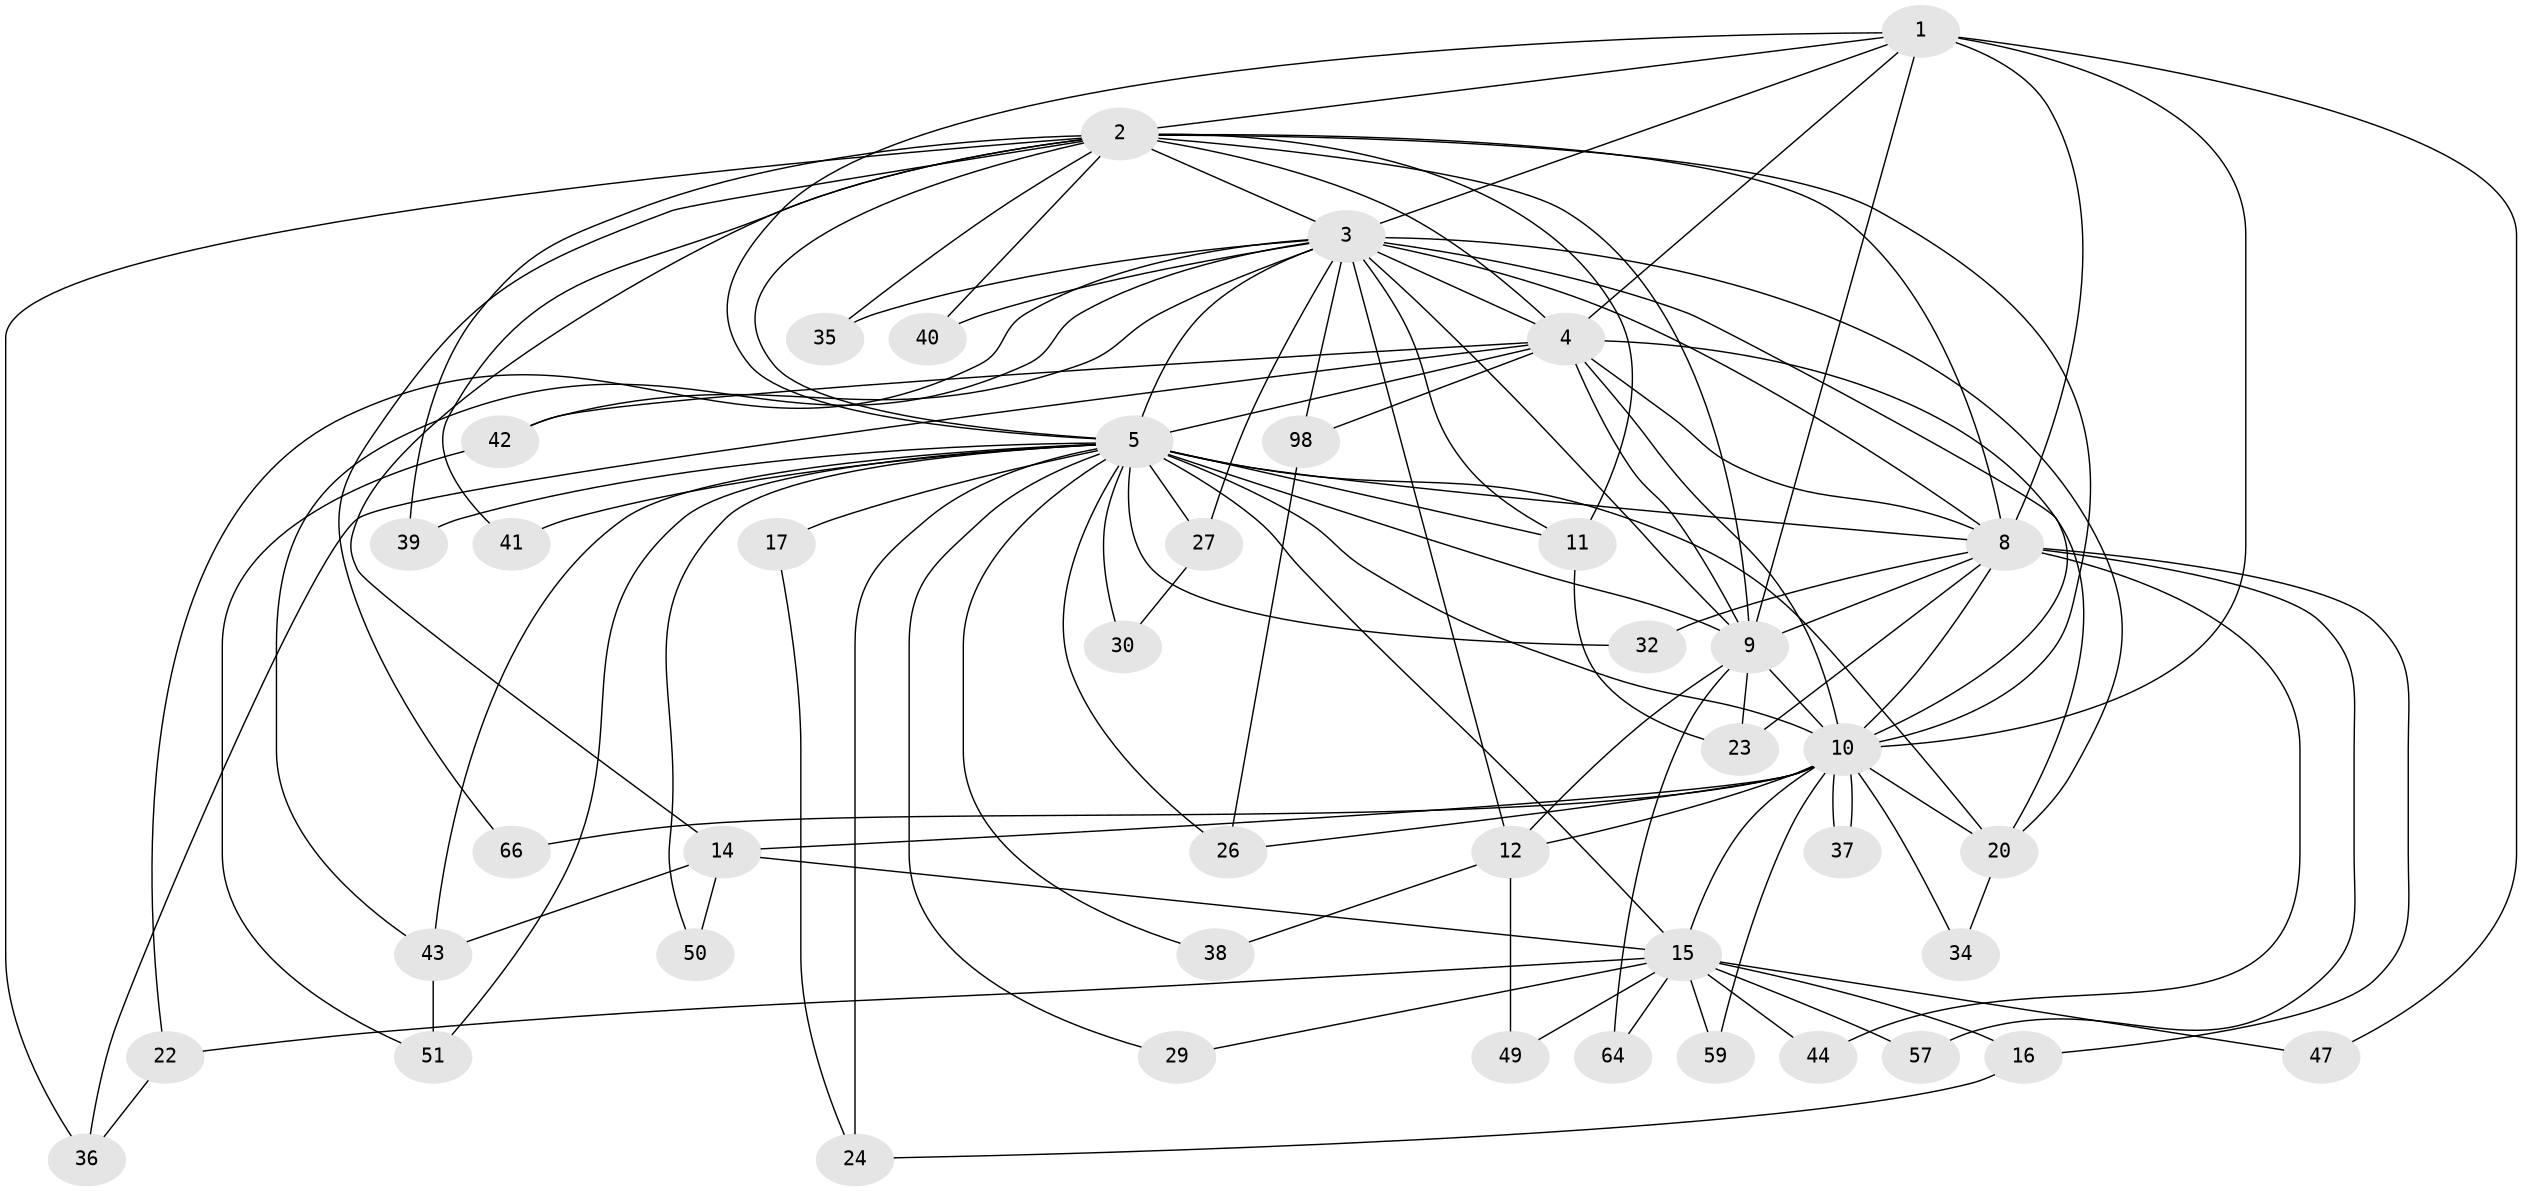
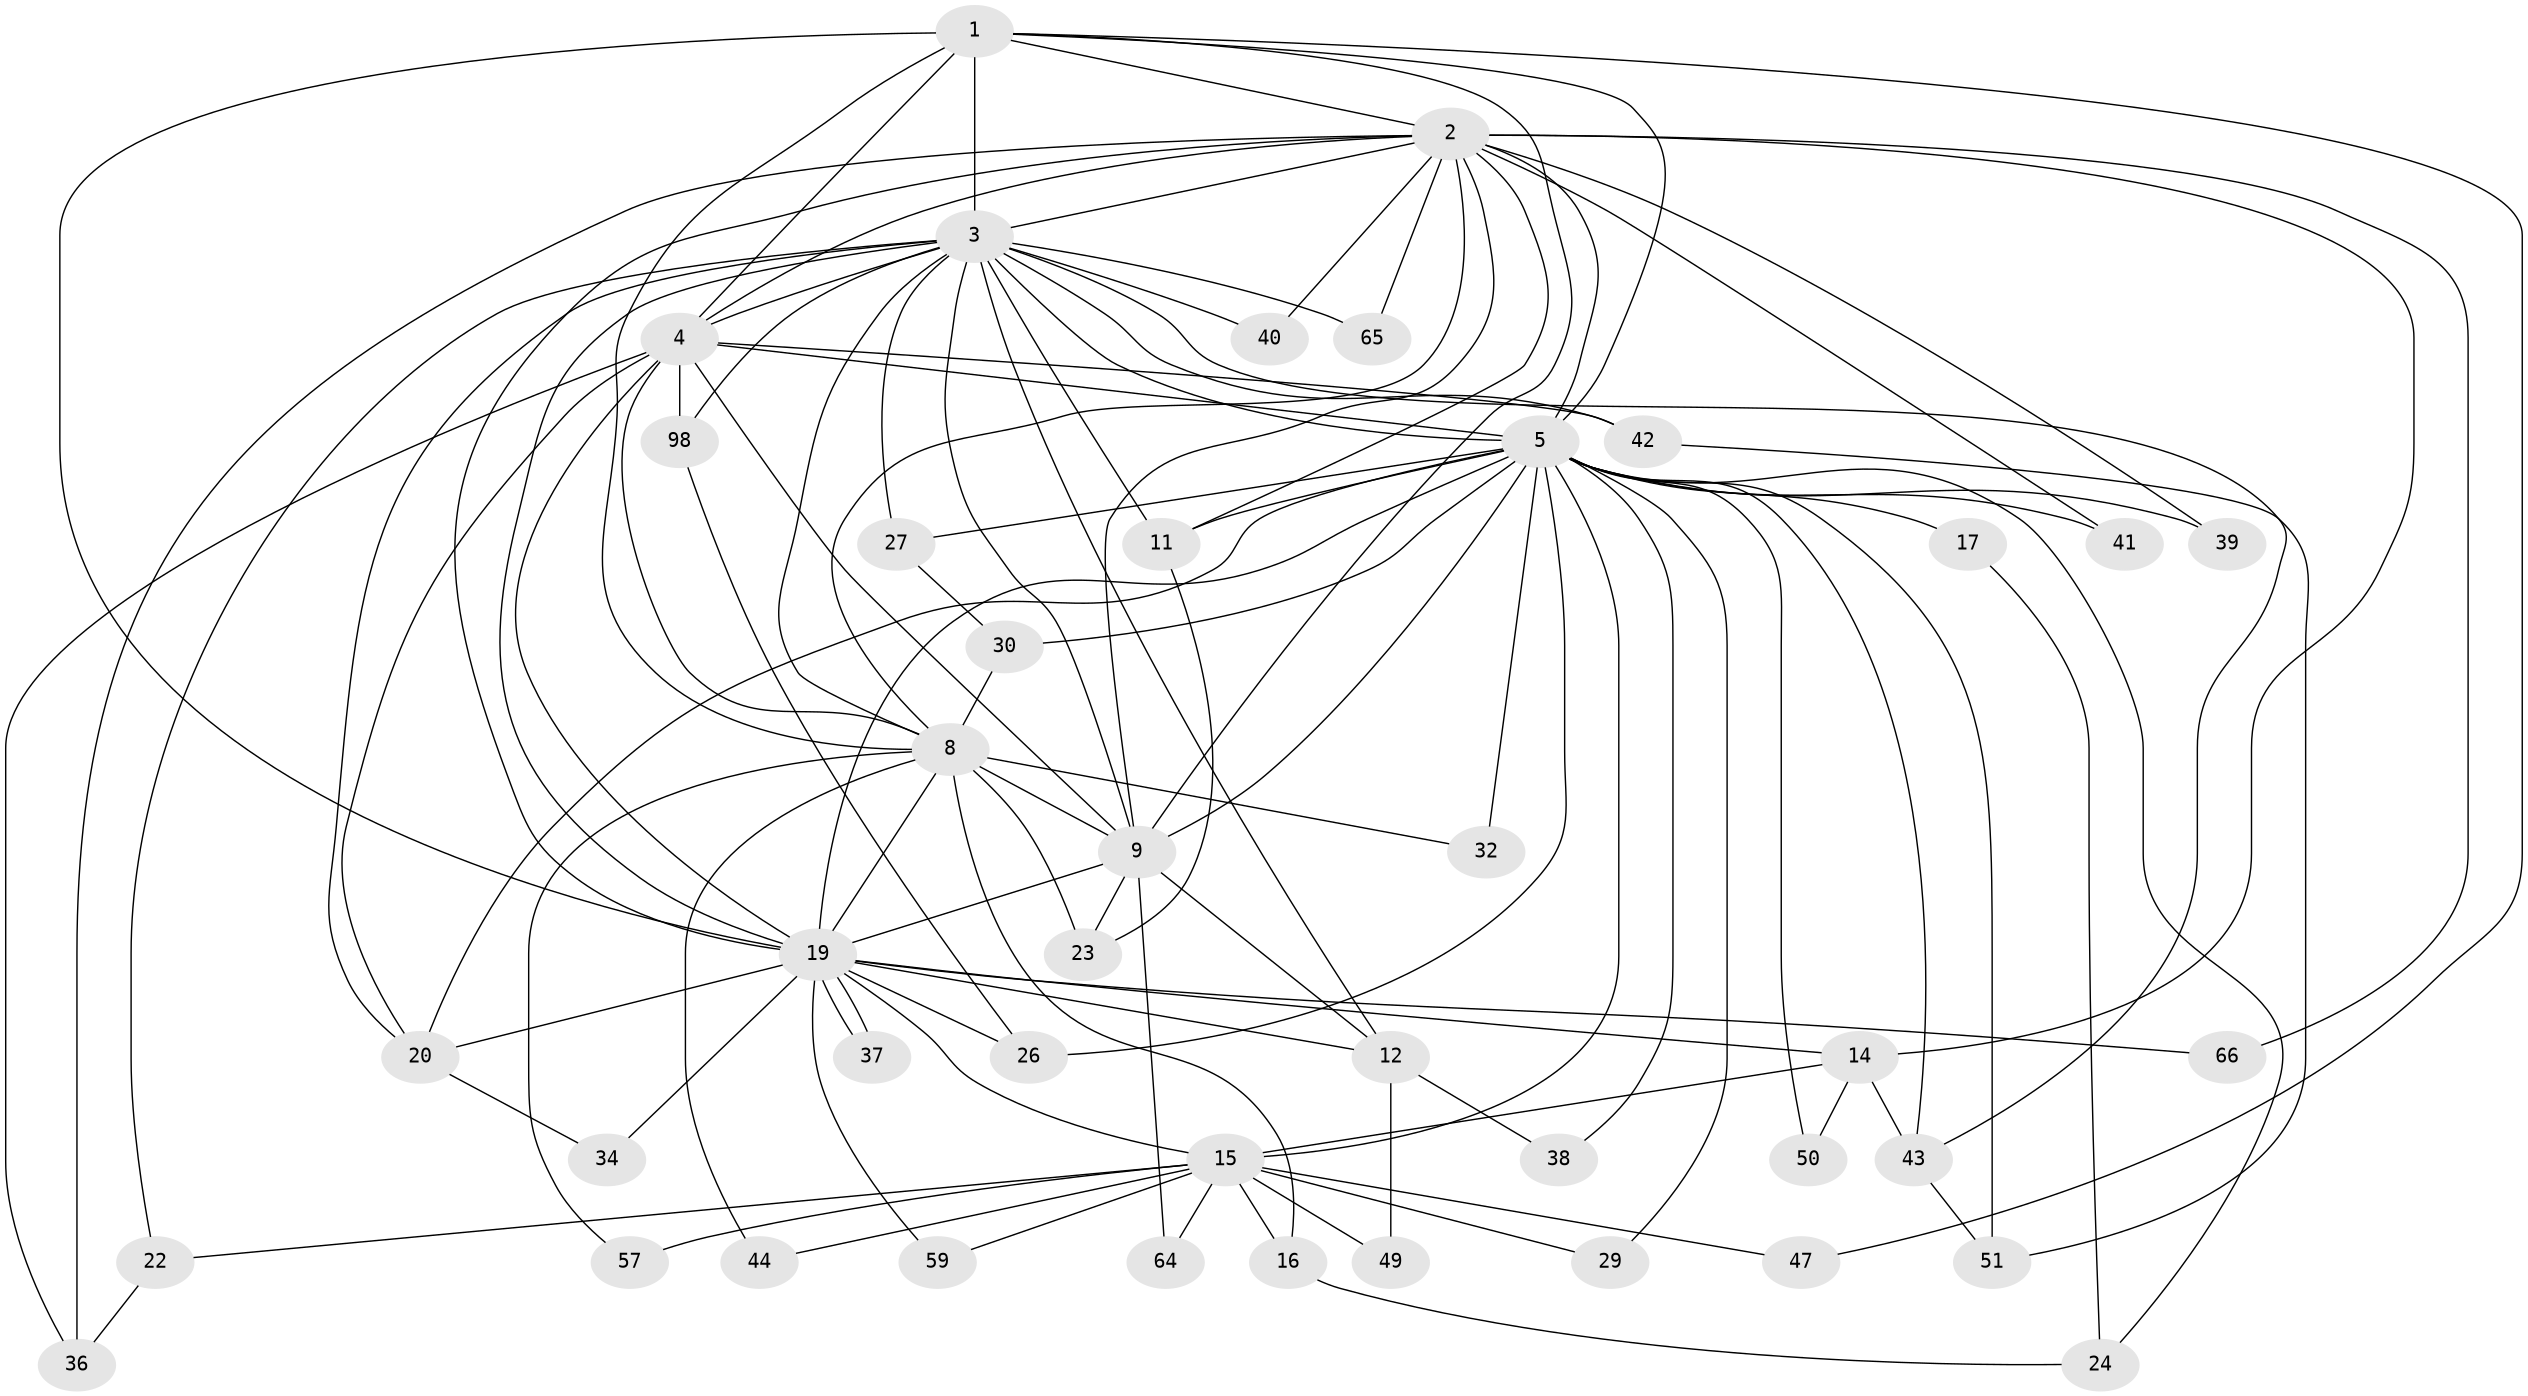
node "35": label "35" -> "65"
edge "5" -- "8": now "30" -- "8"
node "10": label "10" -> "19"
